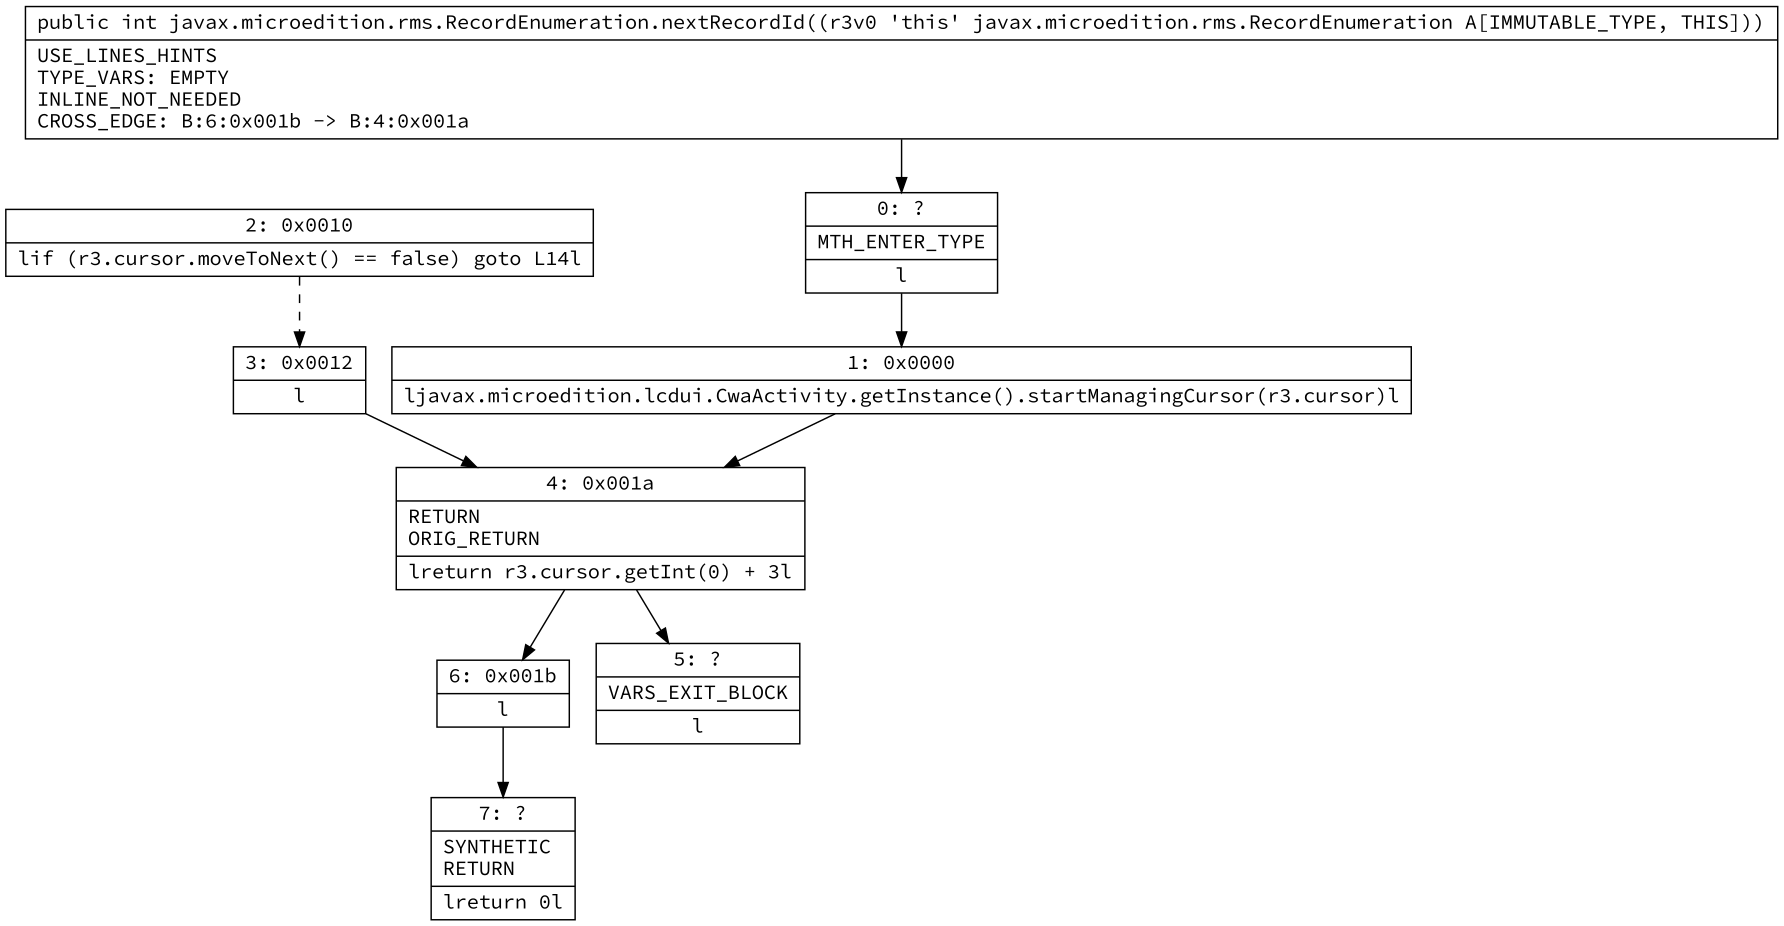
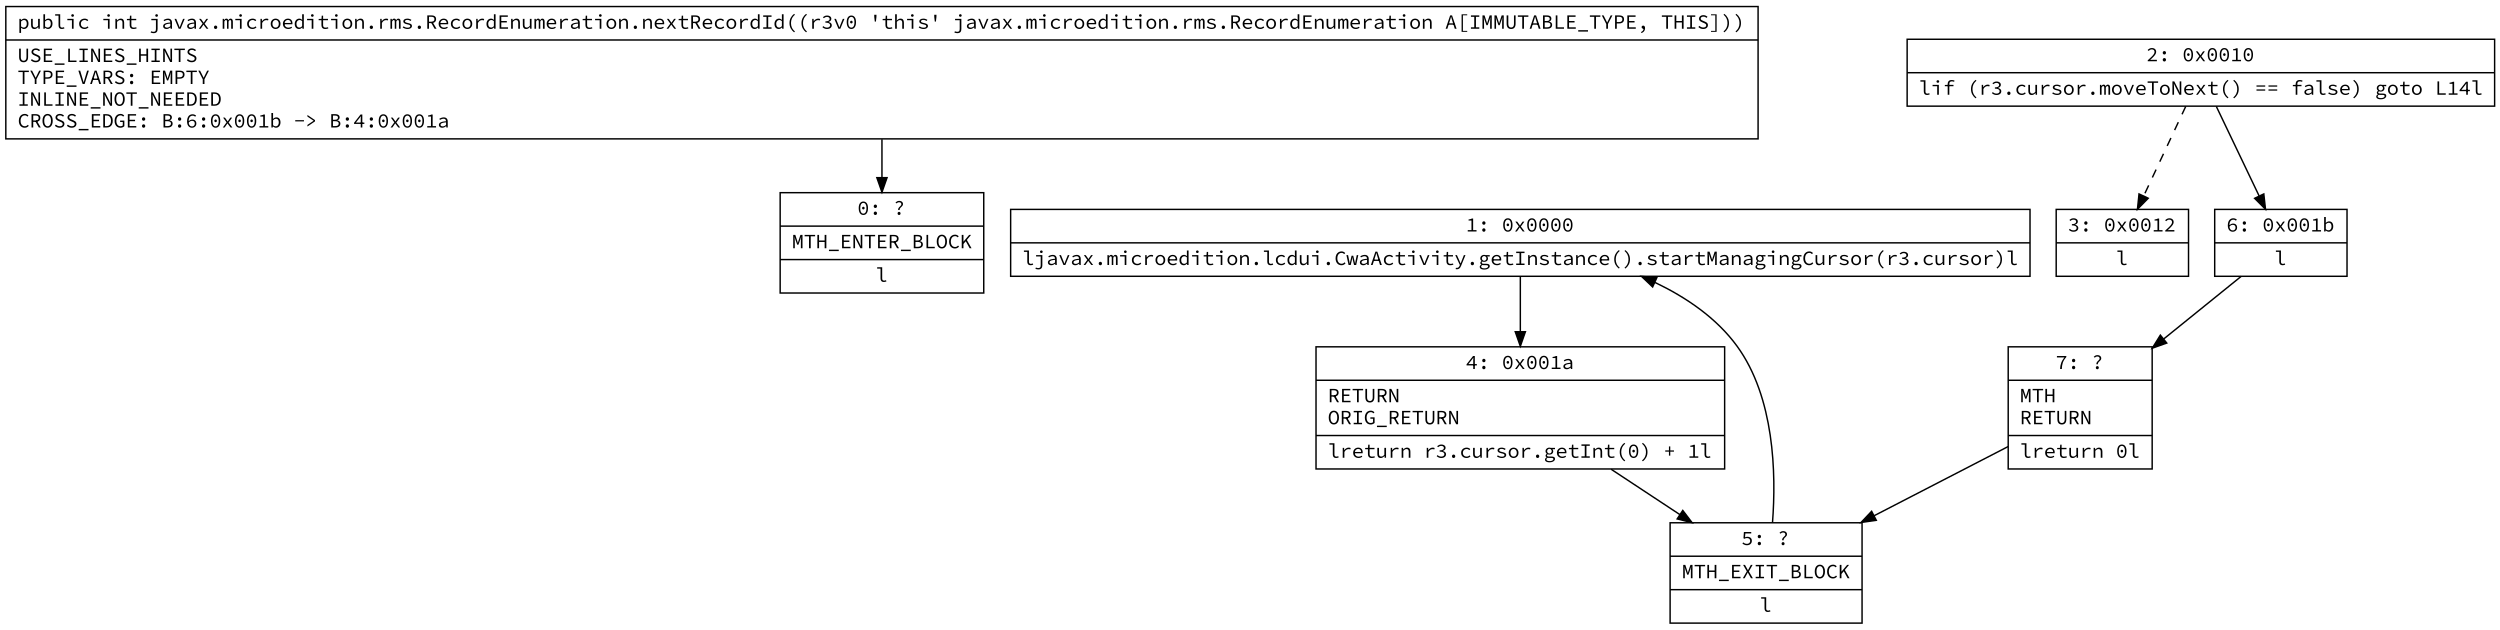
node "0: ?": text "MTH_ENTER_TYPE" -> "MTH_ENTER_BLOCK"
edge "0: ?" -> "1: 0x0000": now "5: ?" -> "1: 0x0000"
edge "3: 0x0012" -> "4: 0x001a": removed
edge "7: ?" -> "5: ?": added
node "4: 0x001a": text "lreturn r3.cursor.getInt(0) + 3l" -> "lreturn r3.cursor.getInt(0) + 1l"
edge "4: 0x001a" -> "6: 0x001b": now "2: 0x0010" -> "6: 0x001b"
node "5: ?": text "VARS_EXIT_BLOCK" -> "MTH_EXIT_BLOCK"
node "7: ?": text "SYNTHETIC" -> "MTH"
